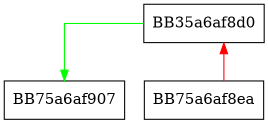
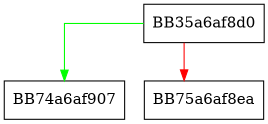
edge "BB75a6af8ea" -> "BB35a6af8d0": reversed
node "BB75a6af907": label "BB75a6af907" -> "BB74a6af907"
